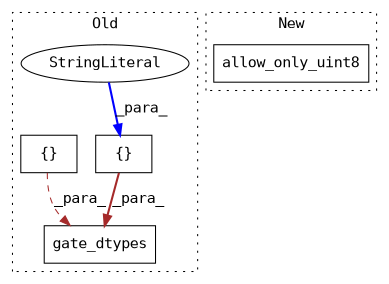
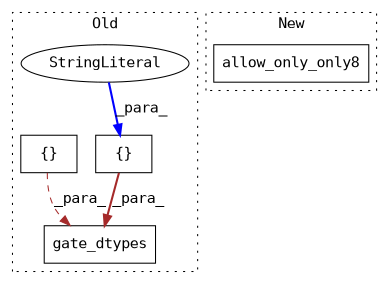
node "allow_only_uint8": label "allow_only_uint8" -> "allow_only_only8"
